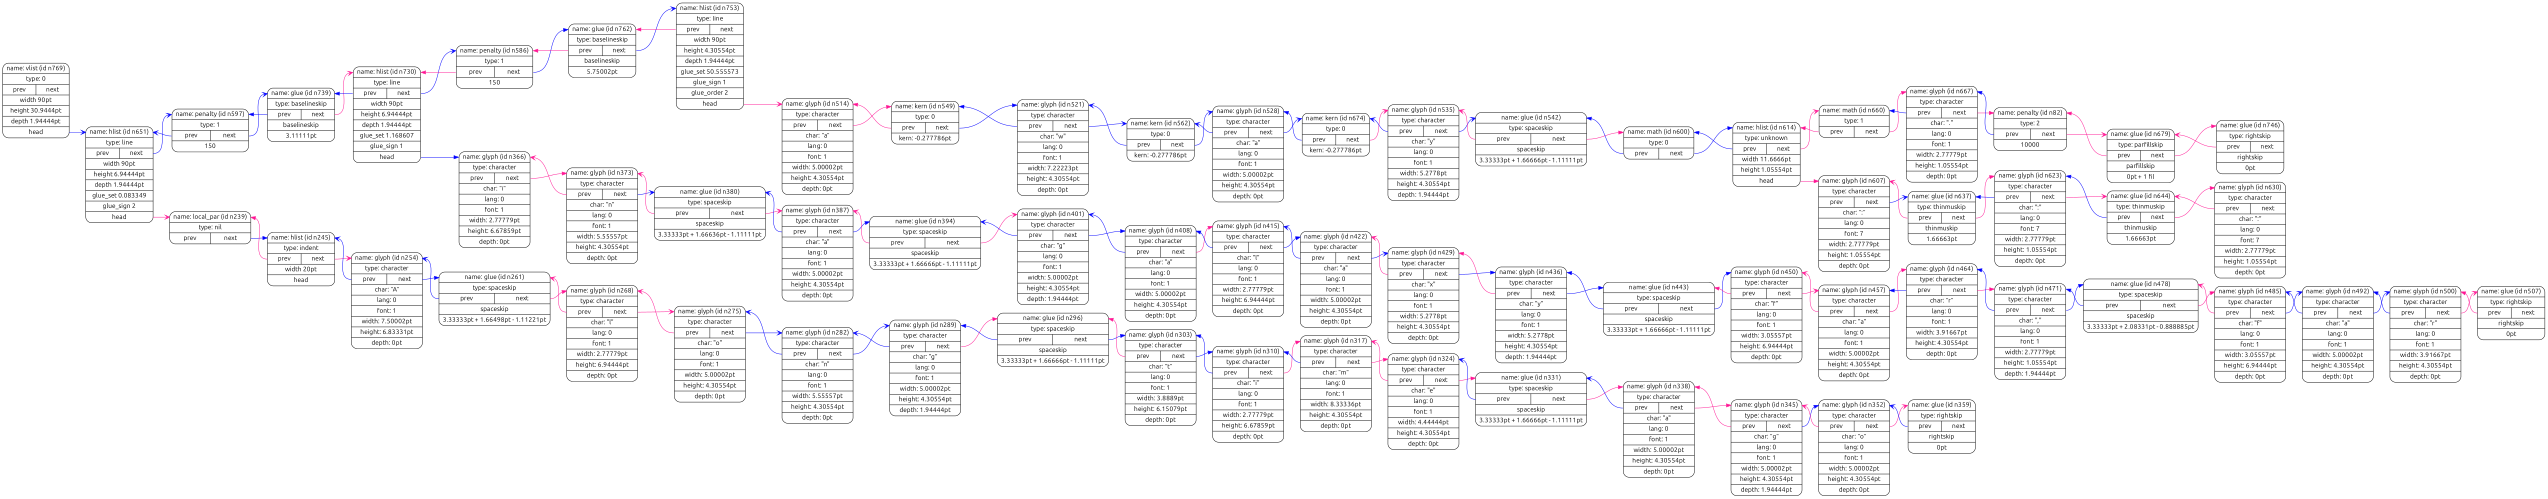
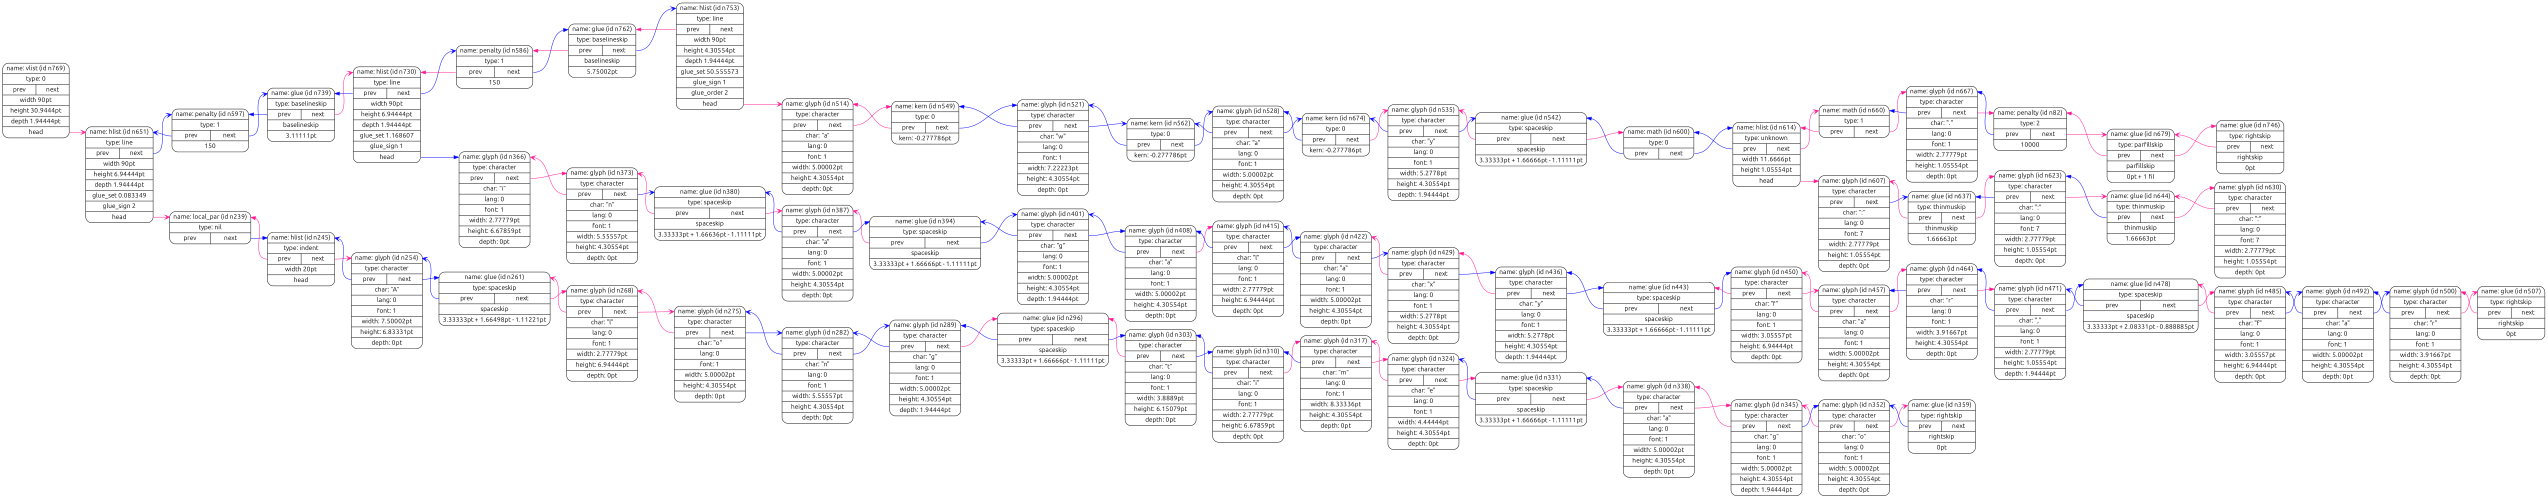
edge "name: vlist (id n769)" -> "name: hlist (id n651)": color blue -> deeppink
edge "name: glue (id n394)" -> "name: glyph (id n401)": color deeppink -> blue
edge "name: glue (id n478)" -> "name: glyph (id n471)": arrowhead normal -> vee
